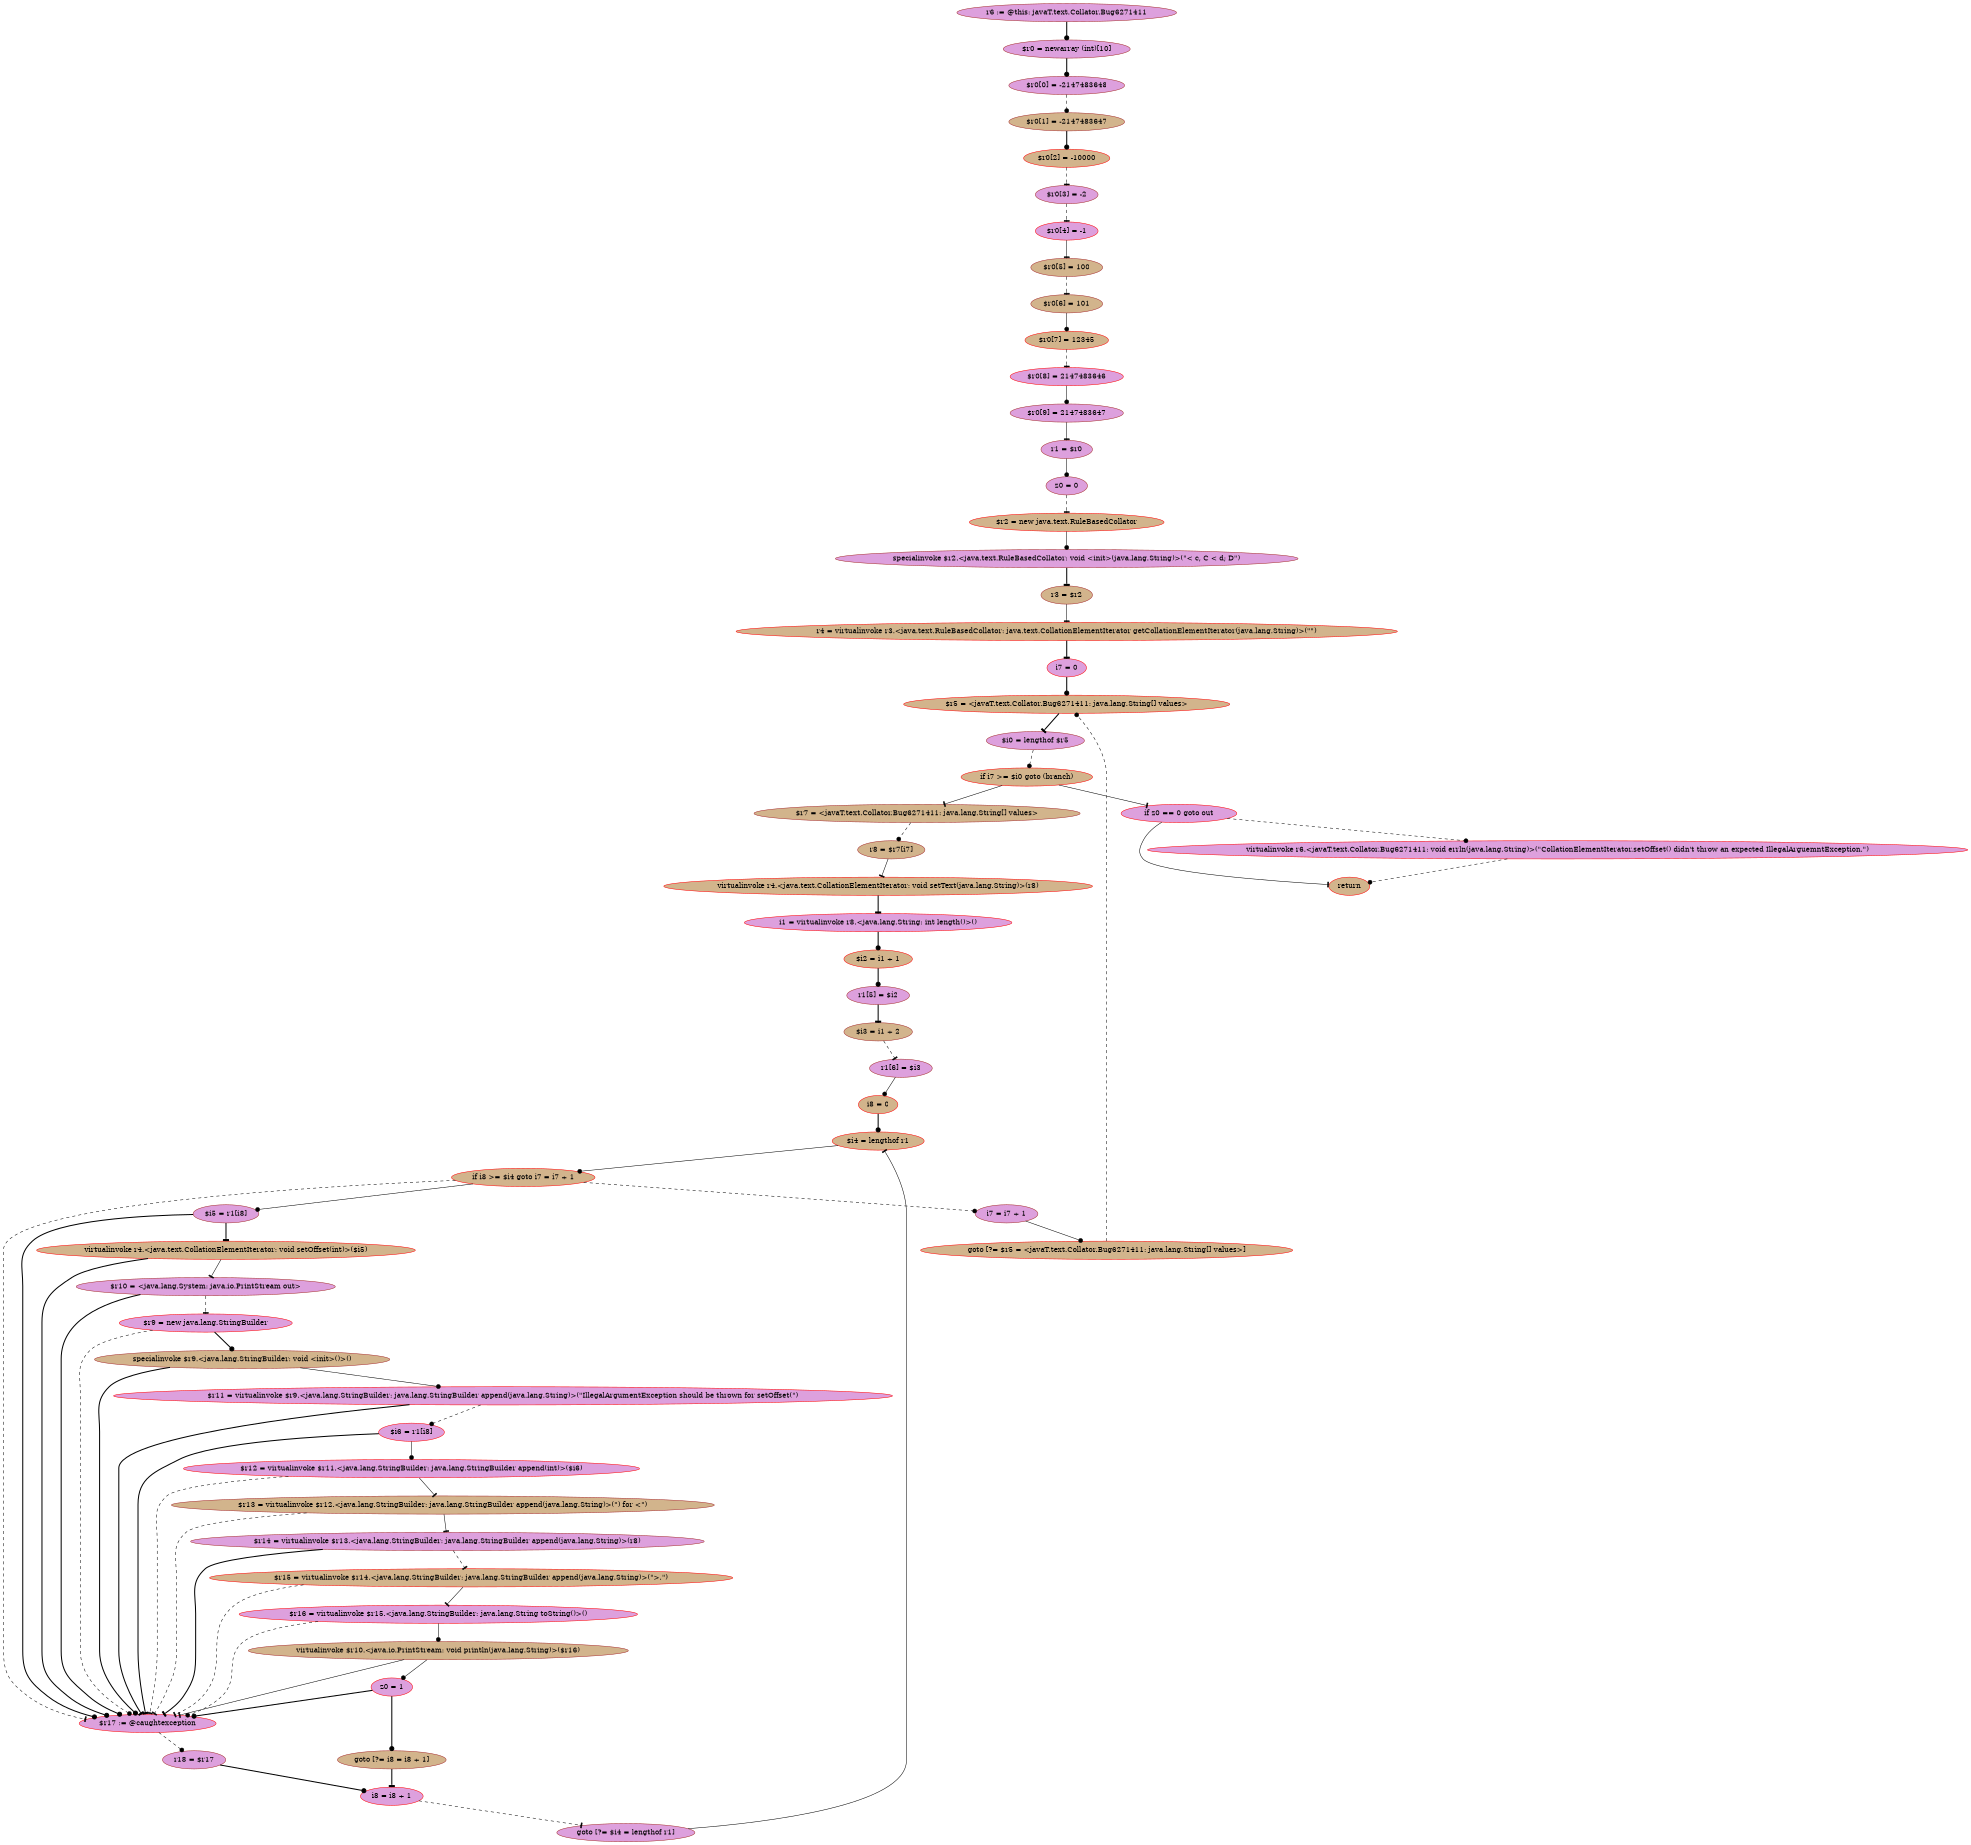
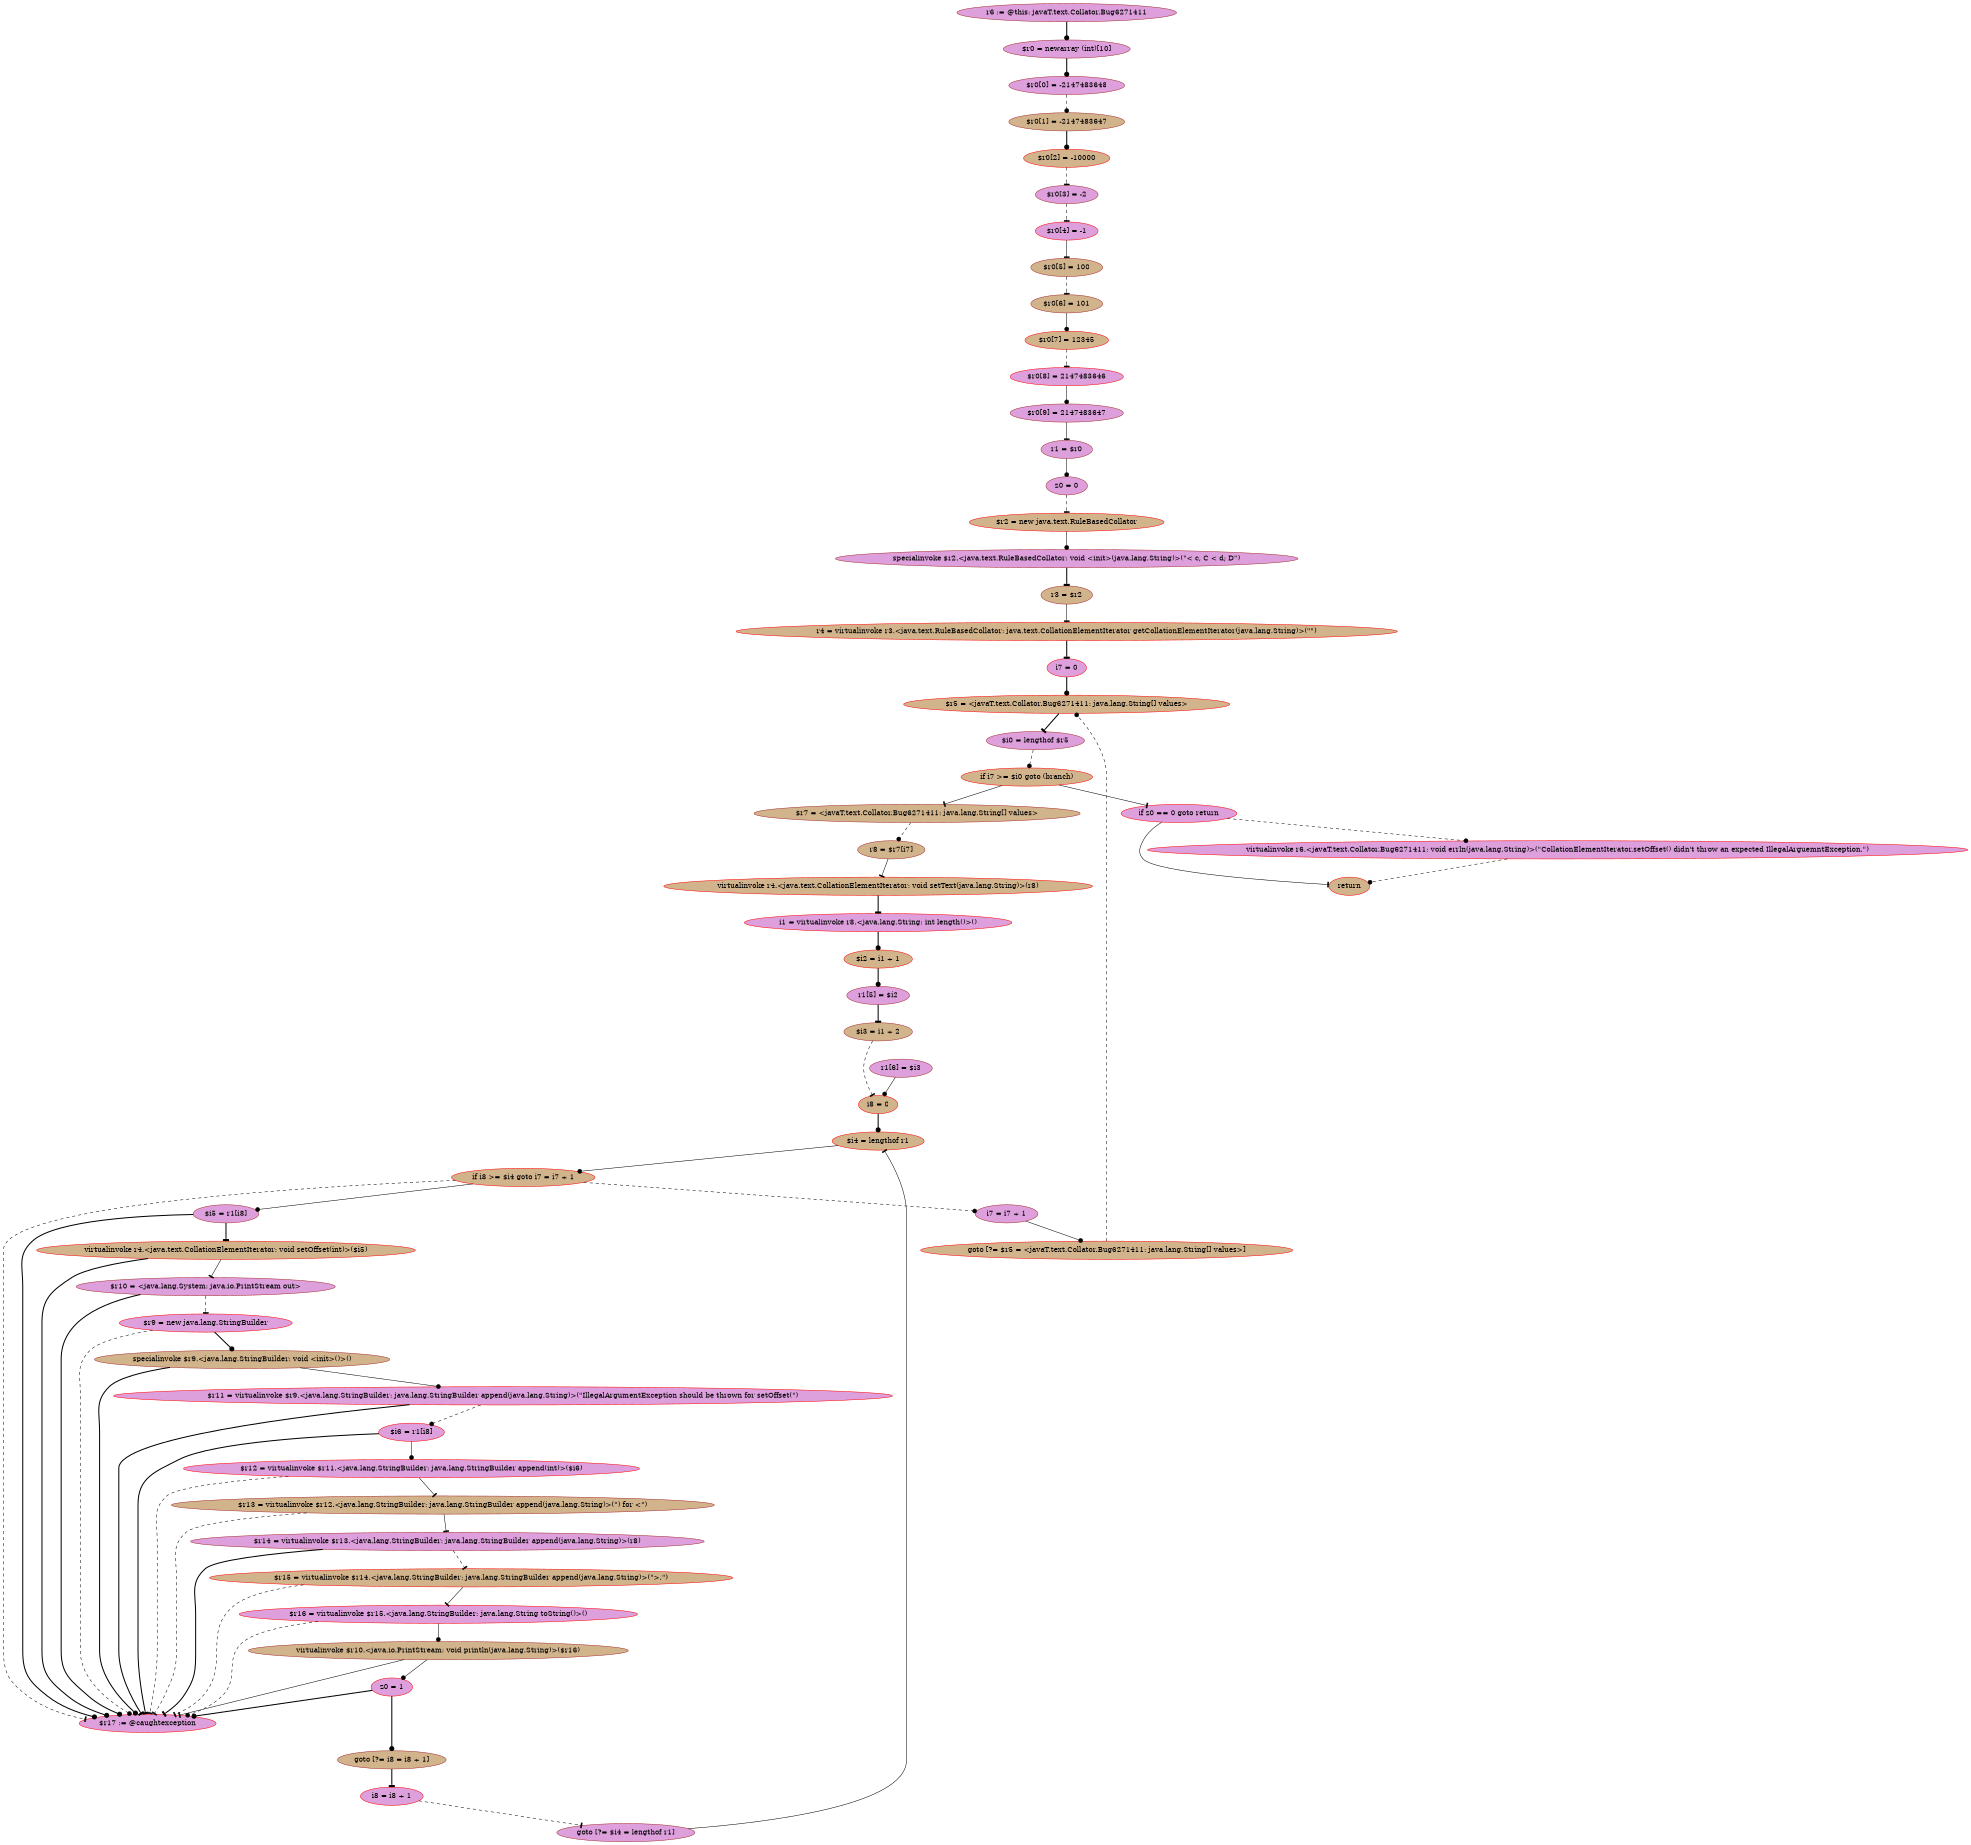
node "if z0 == 0 goto out": label "if z0 == 0 goto out" -> "if z0 == 0 goto return"
edge "$i3 = i1 + 2" -> "r1[6] = $i3": now "$i3 = i1 + 2" -> "i8 = 0"
node "r18 = $r17": removed
